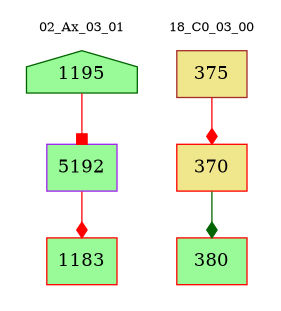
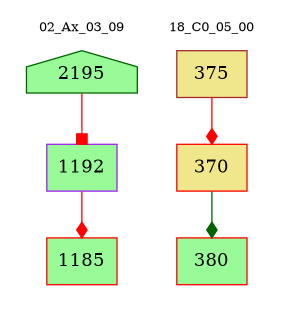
cluster "02_Ax_03_01": label "02_Ax_03_01" -> "02_Ax_03_09"
cluster "18_C0_03_00": label "18_C0_03_00" -> "18_C0_05_00"
node "1195": label "1195" -> "2195"
node "5192": label "5192" -> "1192"
node "1183": label "1183" -> "1185"
